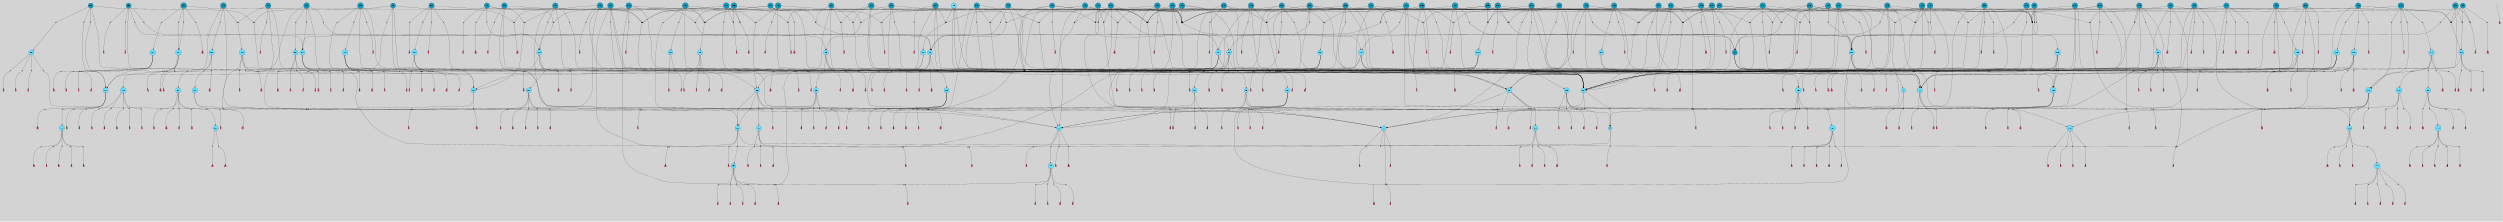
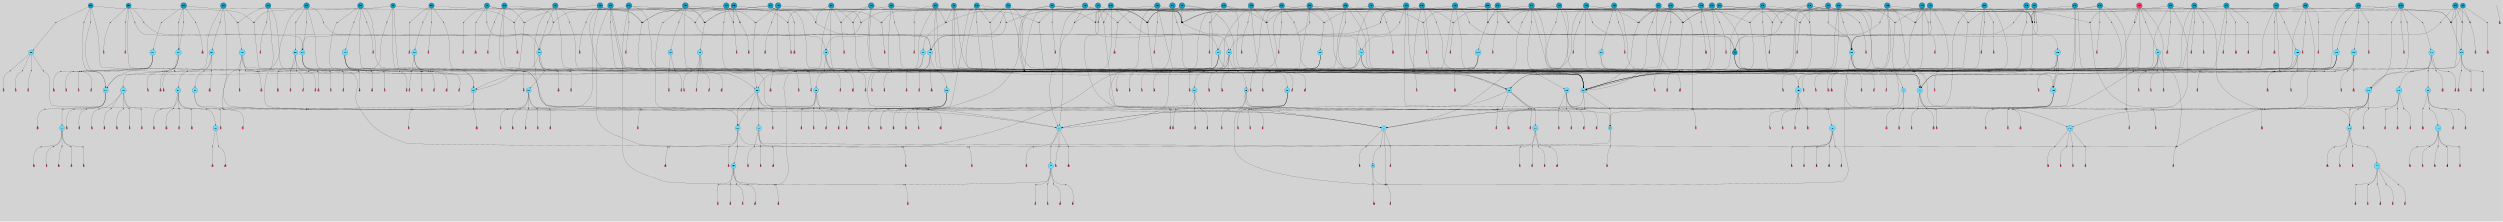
node "T878": fillcolor #66ddff -> #1199bb
node "T1139": fillcolor #1199bb -> #ff3366
node "T9": added
